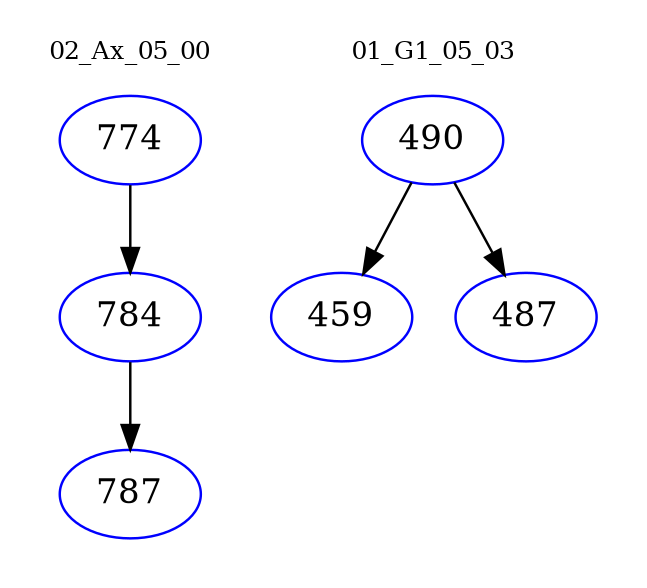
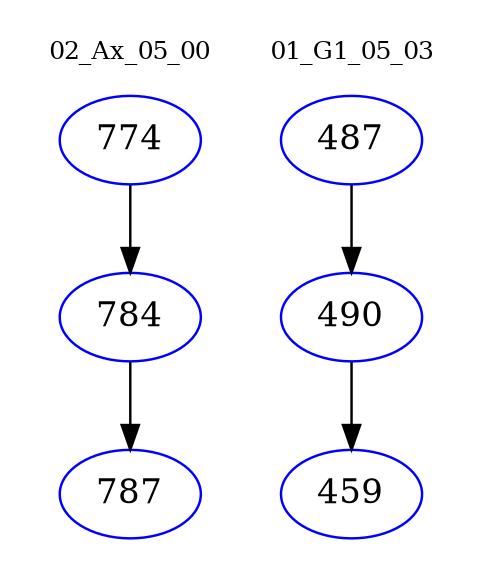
edge "490" -> "487": reversed
